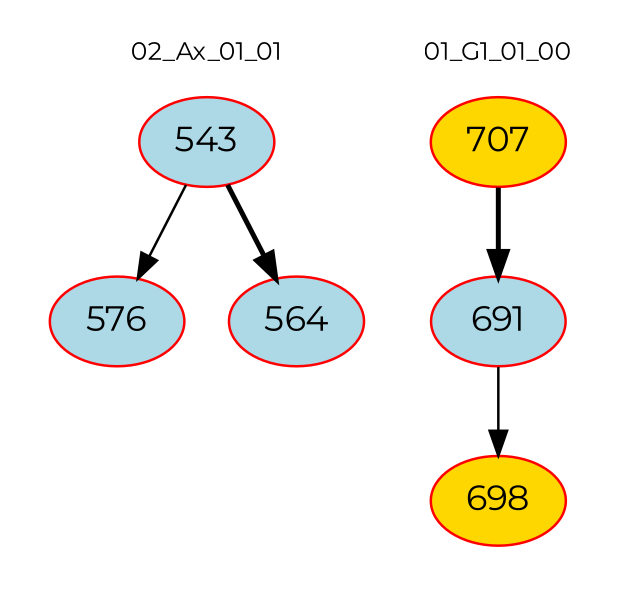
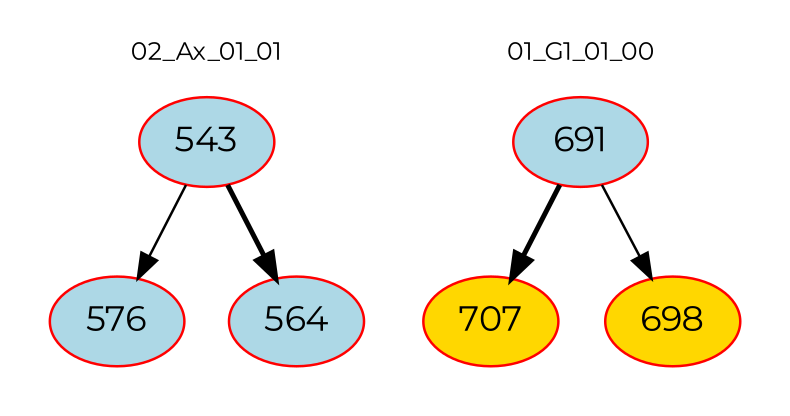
edge "707" -> "691": reversed
